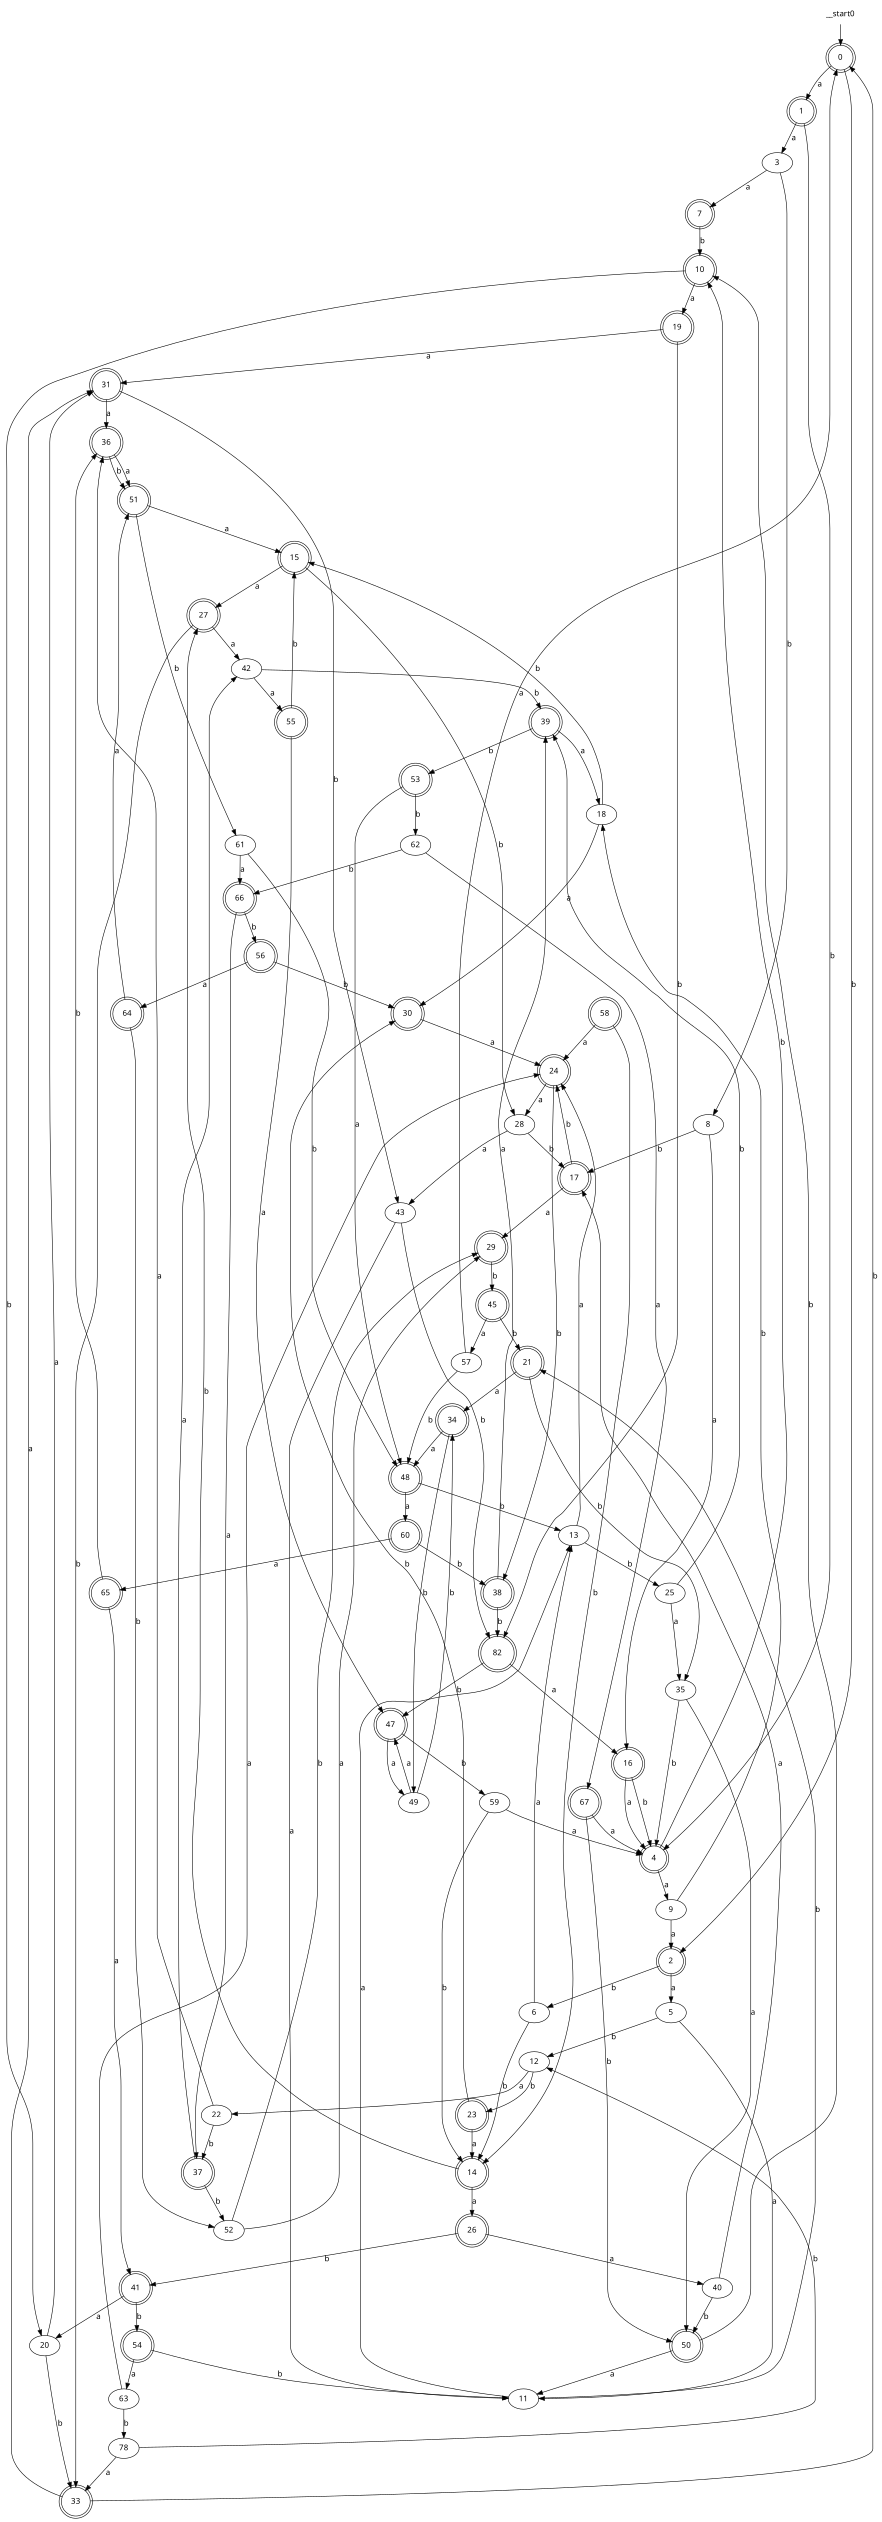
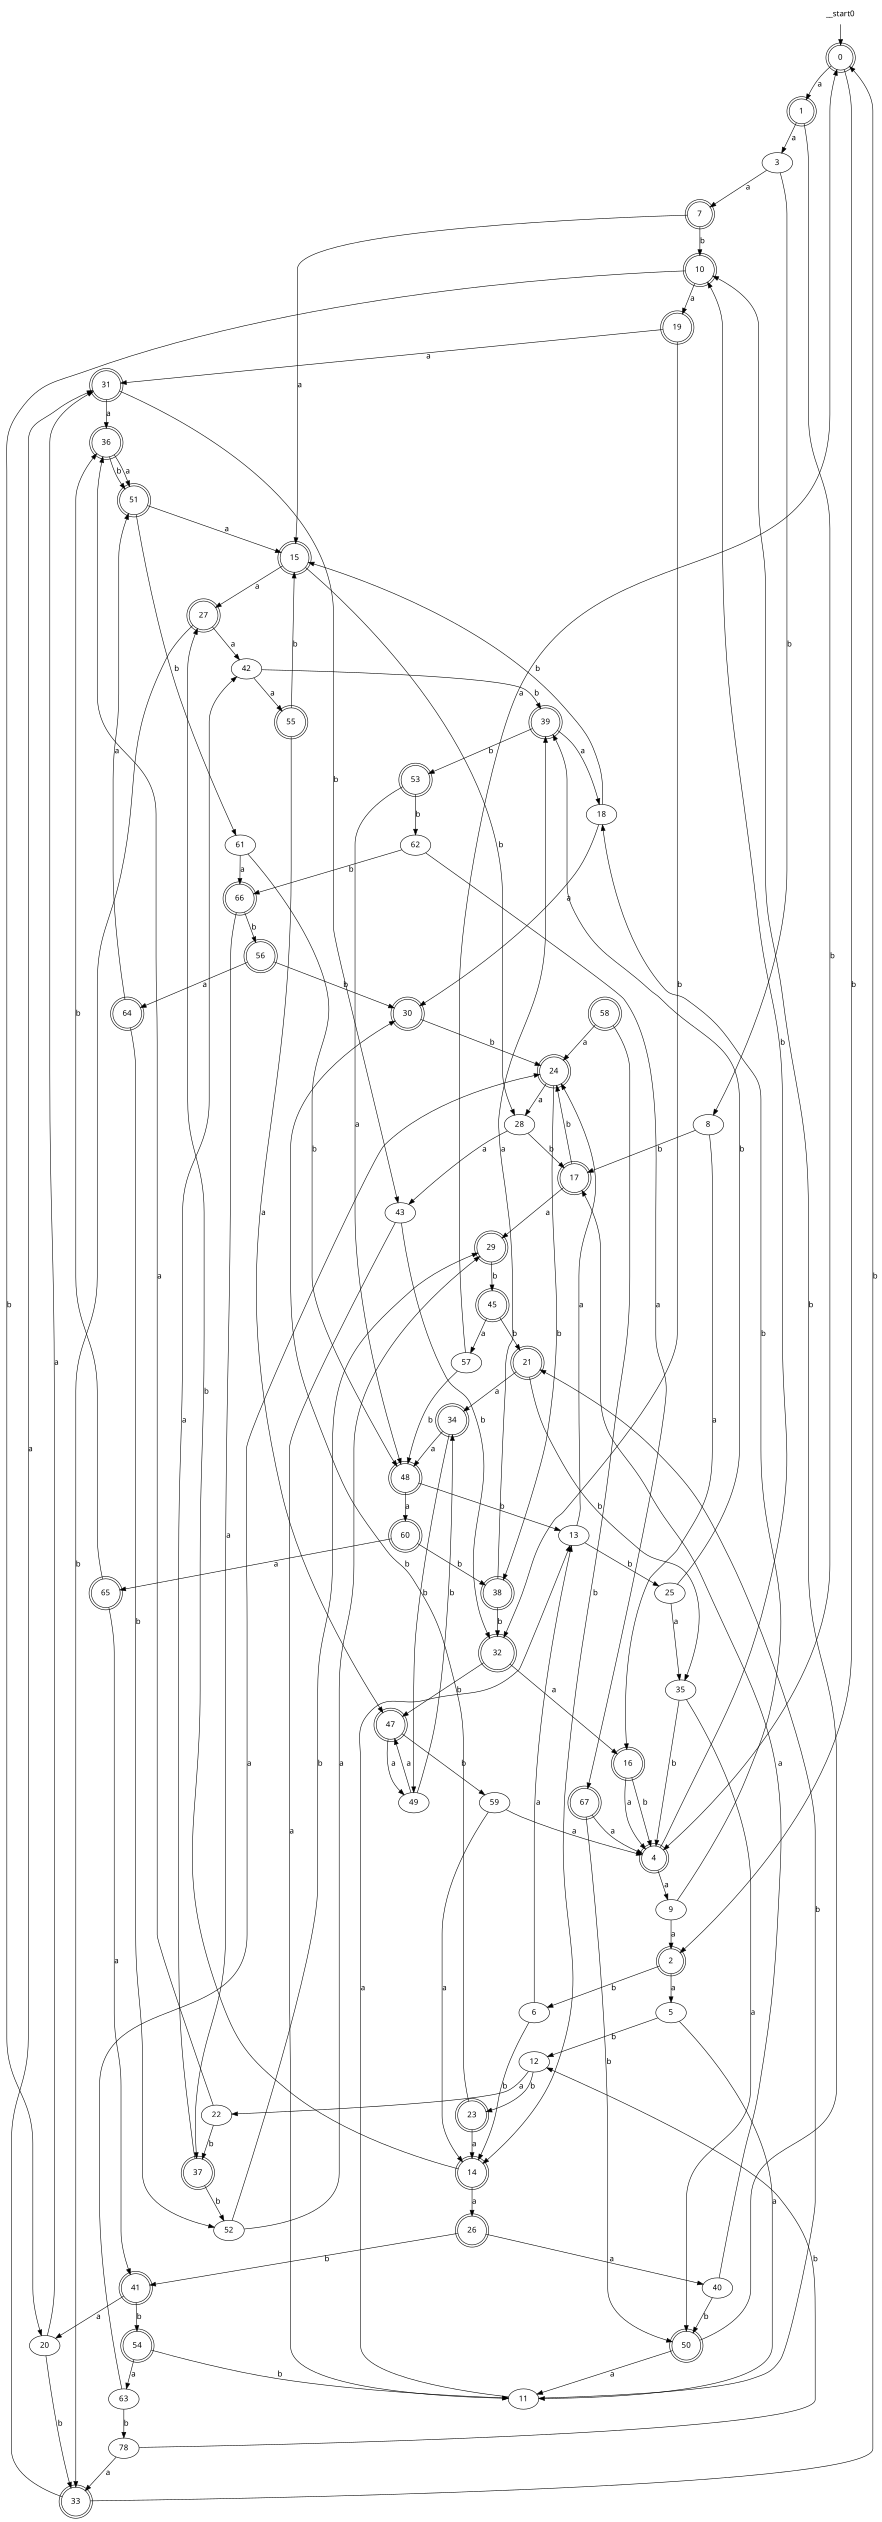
edge "7" -> "15": added, label "a"
edge "30" -> "24": label "a" -> "b"
node "82": label "82" -> "32"
edge "59" -> "14": label "b" -> "a"
